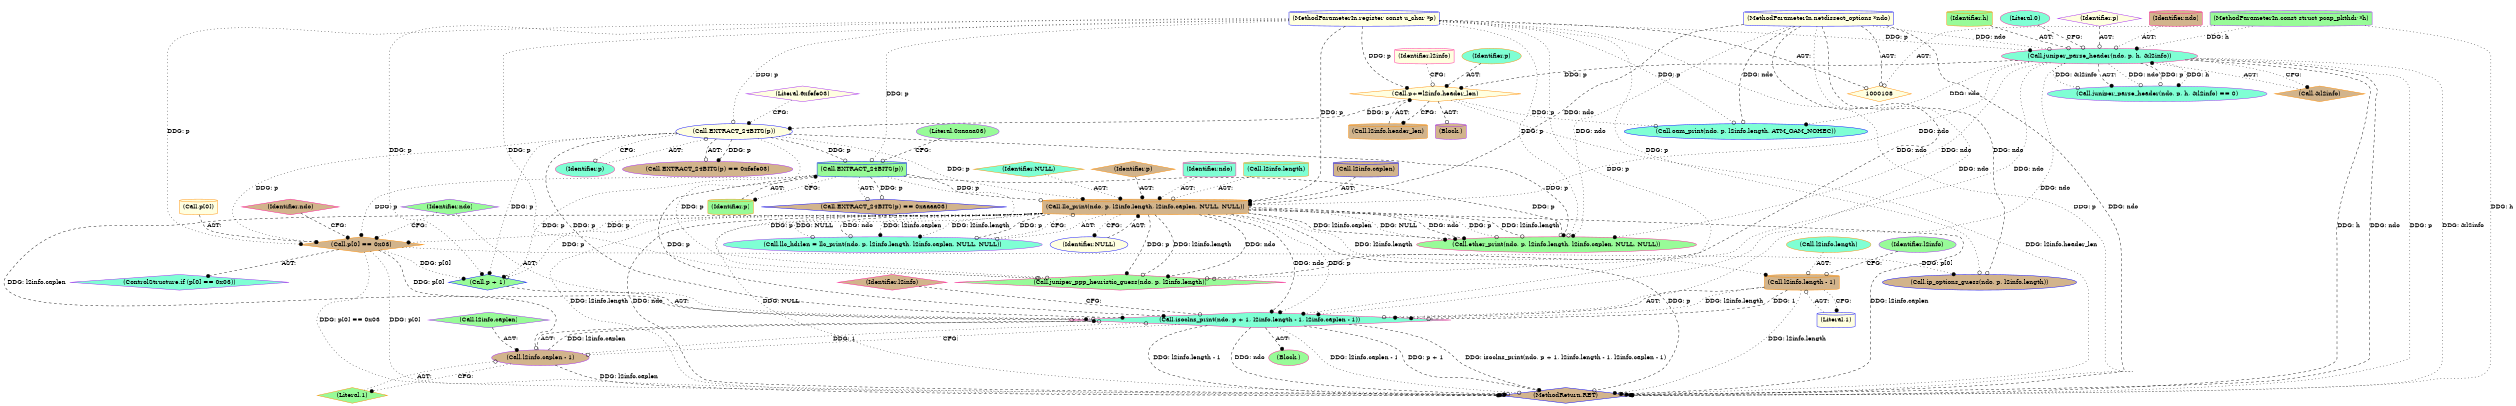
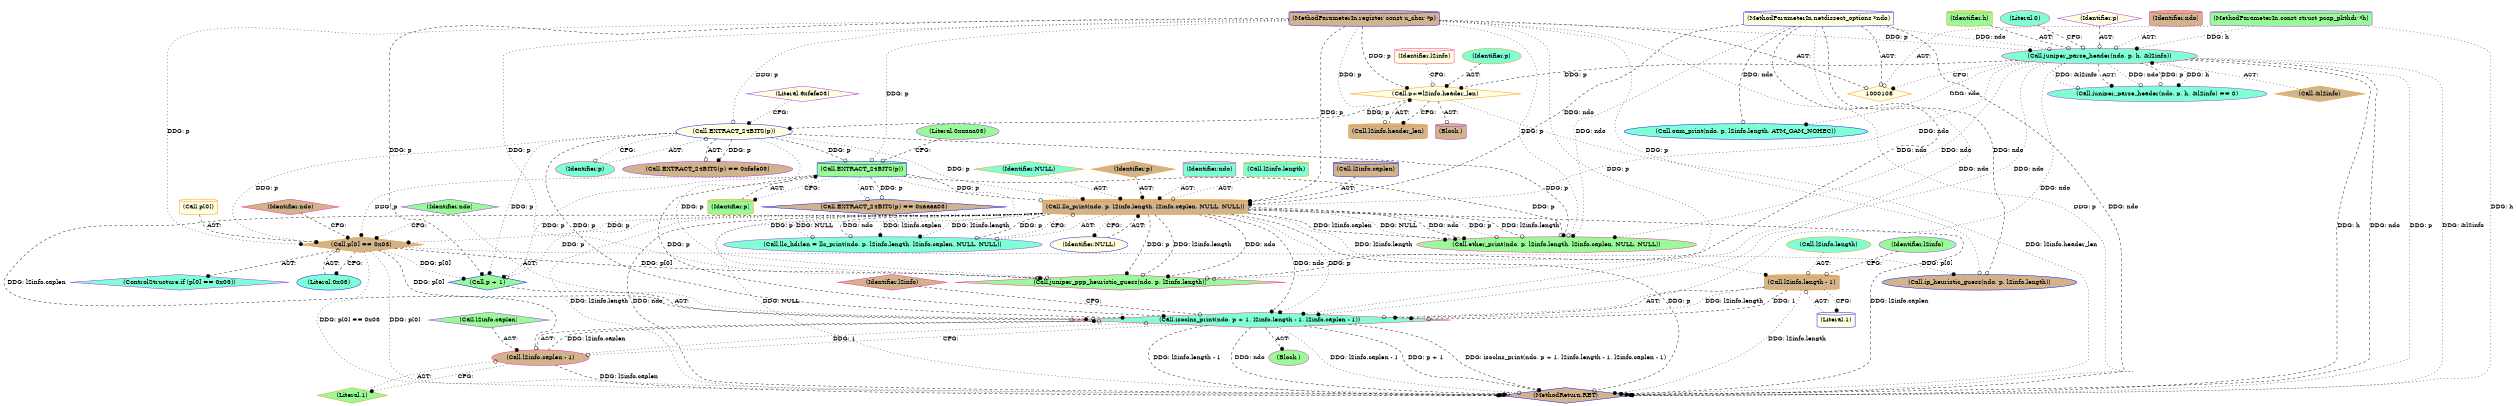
node "(MethodParameterIn,register const u_char *p)": fillcolor lightyellow -> tan
edge "(MethodParameterIn,register const u_char *p)" -> "(Call,p + 1)": style dotted -> dashed
edge "(MethodParameterIn,register const u_char *p)" -> "(Call,oam_print(ndo, p, l2info.length, ATM_OAM_NOHEC))": now "(MethodParameterIn,register const u_char *p)" -> "(Call,l2info.header_len)"
edge "(Call,juniper_parse_header(ndo, p, h, &l2info))" -> "(Call,&l2info)": now "(Call,juniper_parse_header(ndo, p, h, &l2info))" -> "1000108"
edge "(Call,p+=l2info.header_len)" -> "(Call,oam_print(ndo, p, l2info.length, ATM_OAM_NOHEC))": removed, label "DDG: p"
edge "(Call,p[0] == 0x03)" -> "(Call,juniper_ppp_heuristic_guess(ndo, p, l2info.length))": added, label "DDG: p[0]"
node "(Literal,0x03)": added
node "(Call,ip_options_guess(ndo, p, l2info.length))": label "(Call,ip_options_guess(ndo, p, l2info.length))" -> "(Call,ip_heuristic_guess(ndo, p, l2info.length))"
node "(Call,l2info.caplen - 1)": color purple -> deeppink
